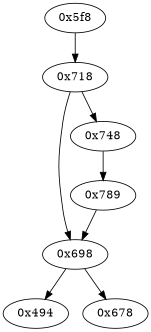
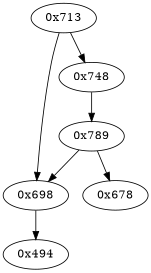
node "0x5f8": removed
node "0x718": label "0x718" -> "0x713"
edge "0x698" -> "0x678": now "0x789" -> "0x678"
